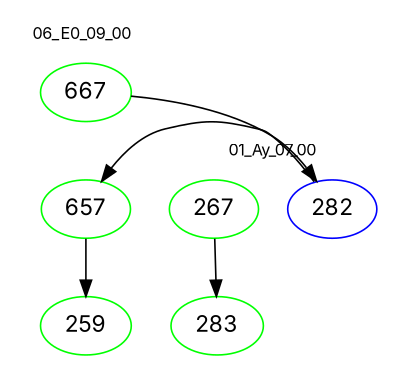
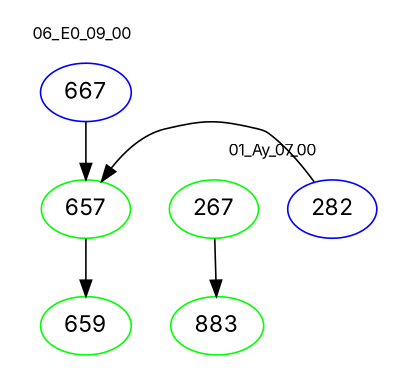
node "667": color green -> blue
edge "667" -> "282": now "667" -> "657"
node "259": label "259" -> "659"
node "283": label "283" -> "883"
